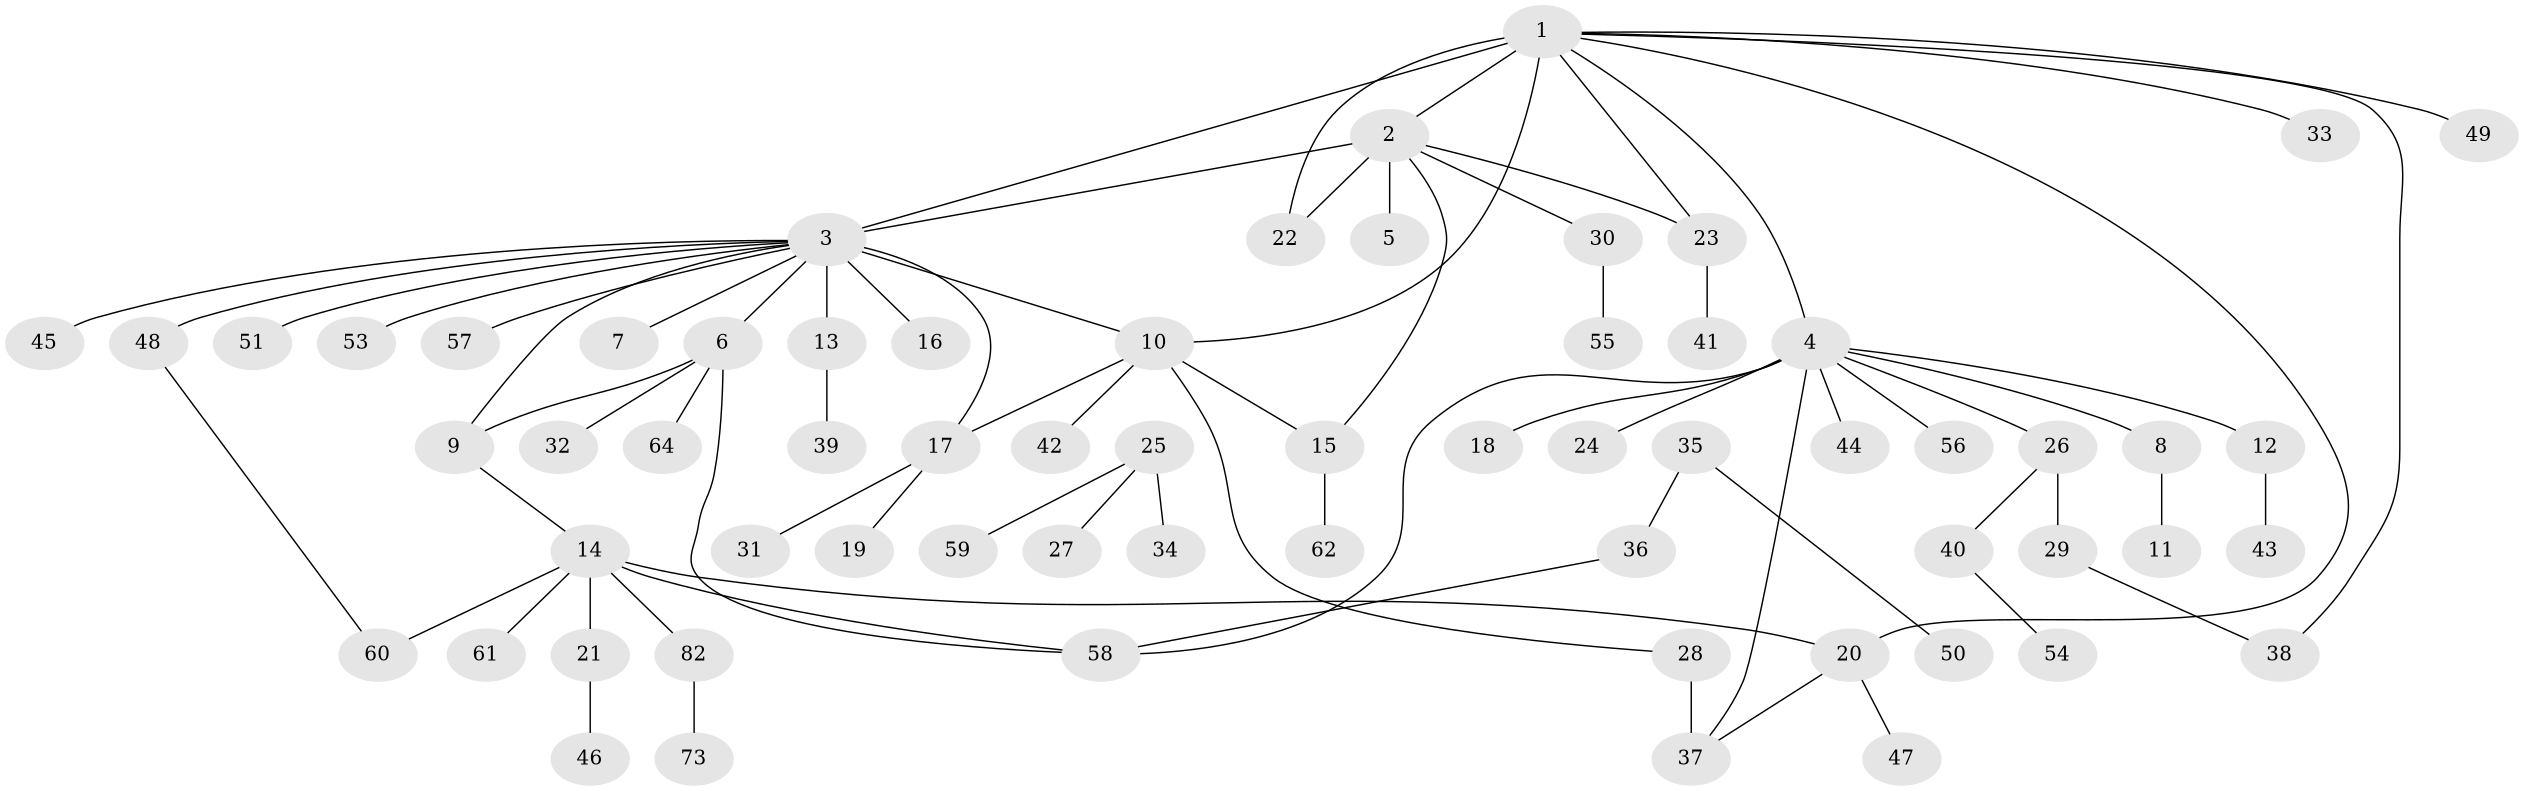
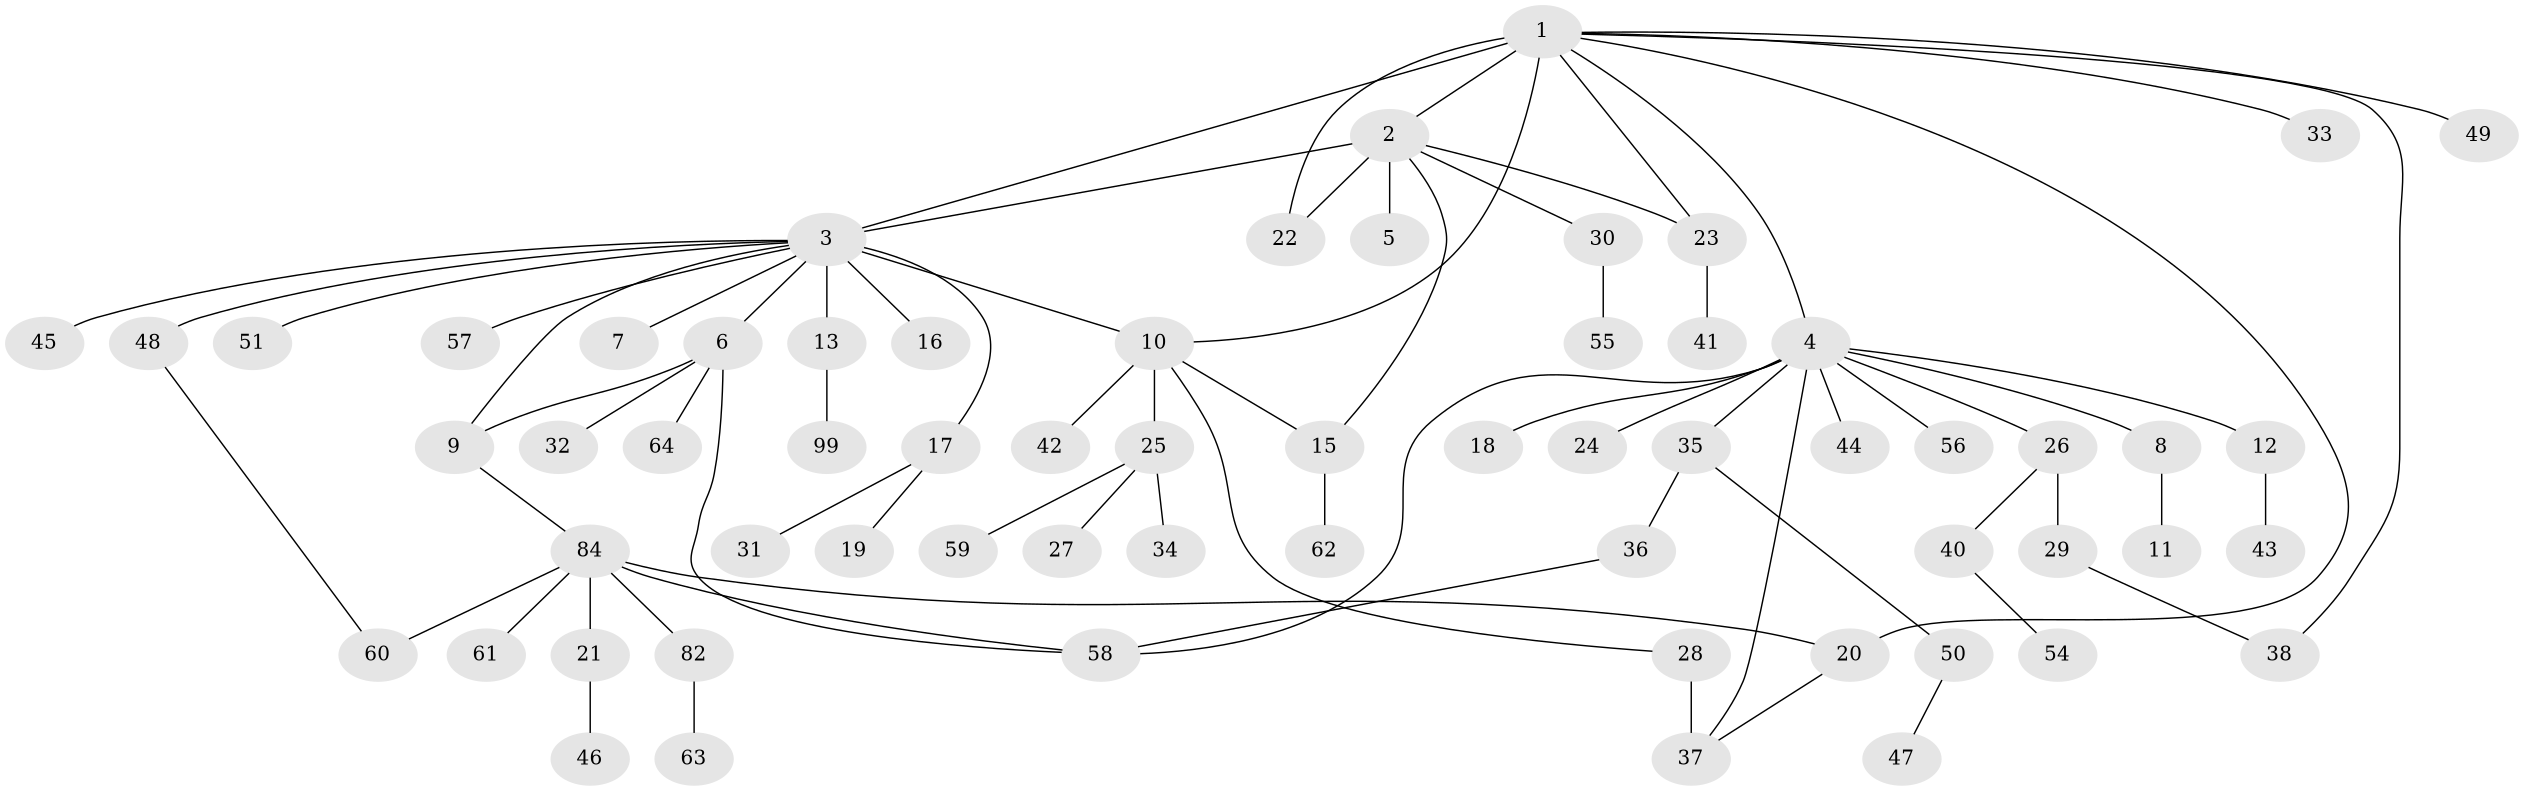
node "53": removed
edge "10" -- "17": now "10" -- "25"
edge "4" -- "35": added
node "39": label "39" -> "99"
node "14": label "14" -> "84"
edge "20" -- "47": now "50" -- "47"
node "73": label "73" -> "63"
